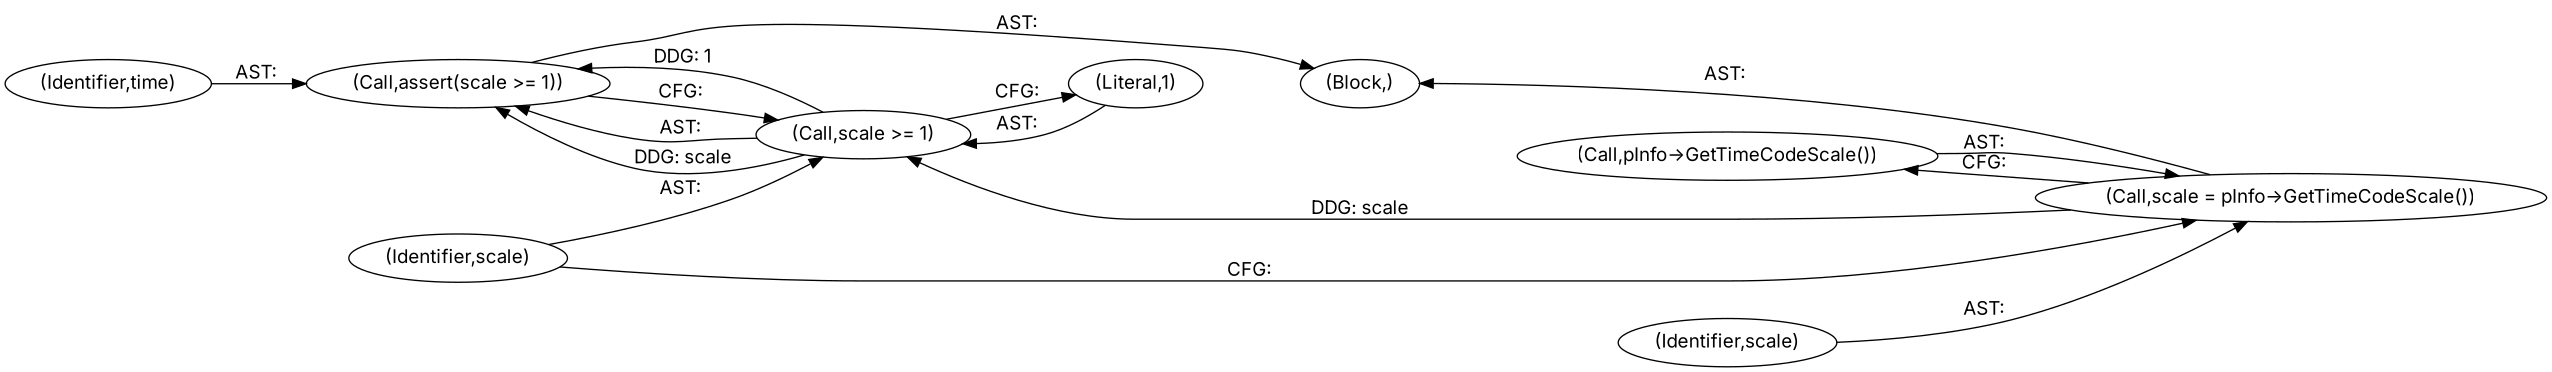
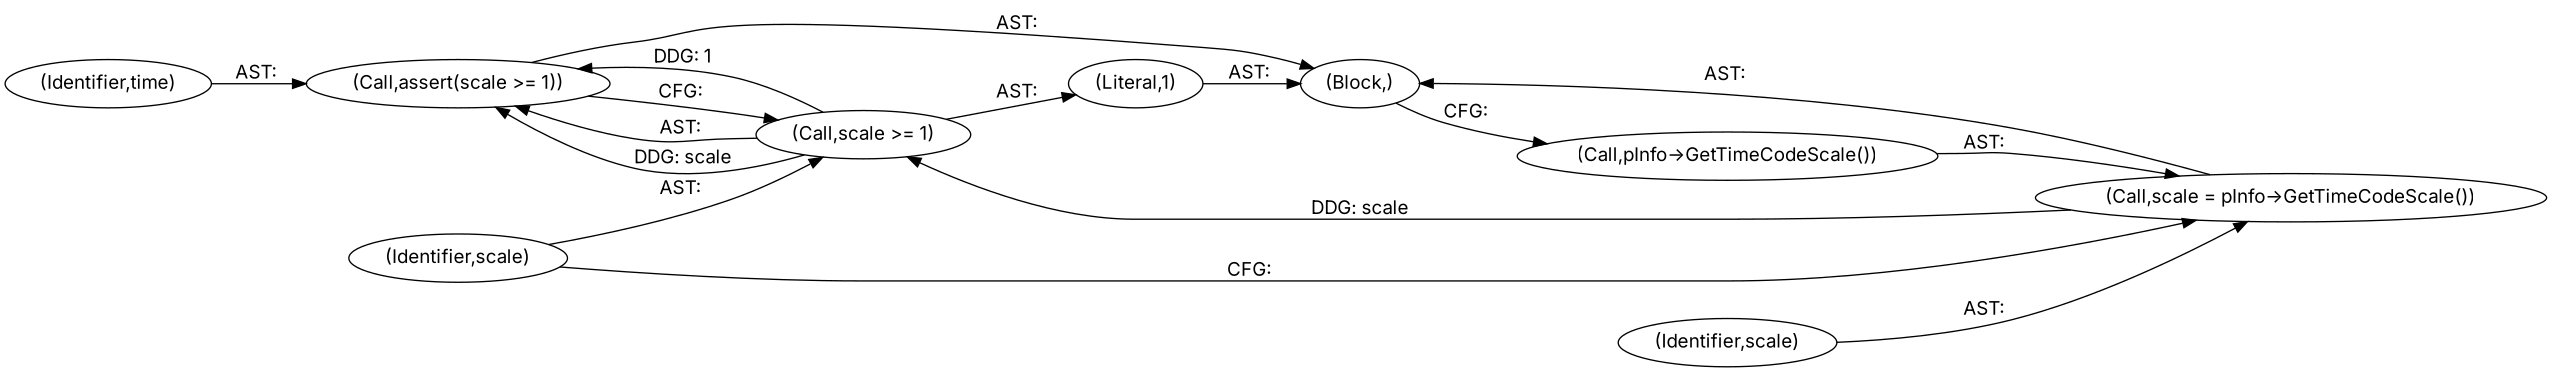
edge "(Call,scale >= 1)" -> "(Literal,1)": label "CFG: " -> "AST: "
edge "(Literal,1)" -> "(Call,scale >= 1)": now "(Literal,1)" -> "(Block,)"
edge "(Call,scale = pInfo->GetTimeCodeScale())" -> "(Call,pInfo->GetTimeCodeScale())": now "(Block,)" -> "(Call,pInfo->GetTimeCodeScale())"
